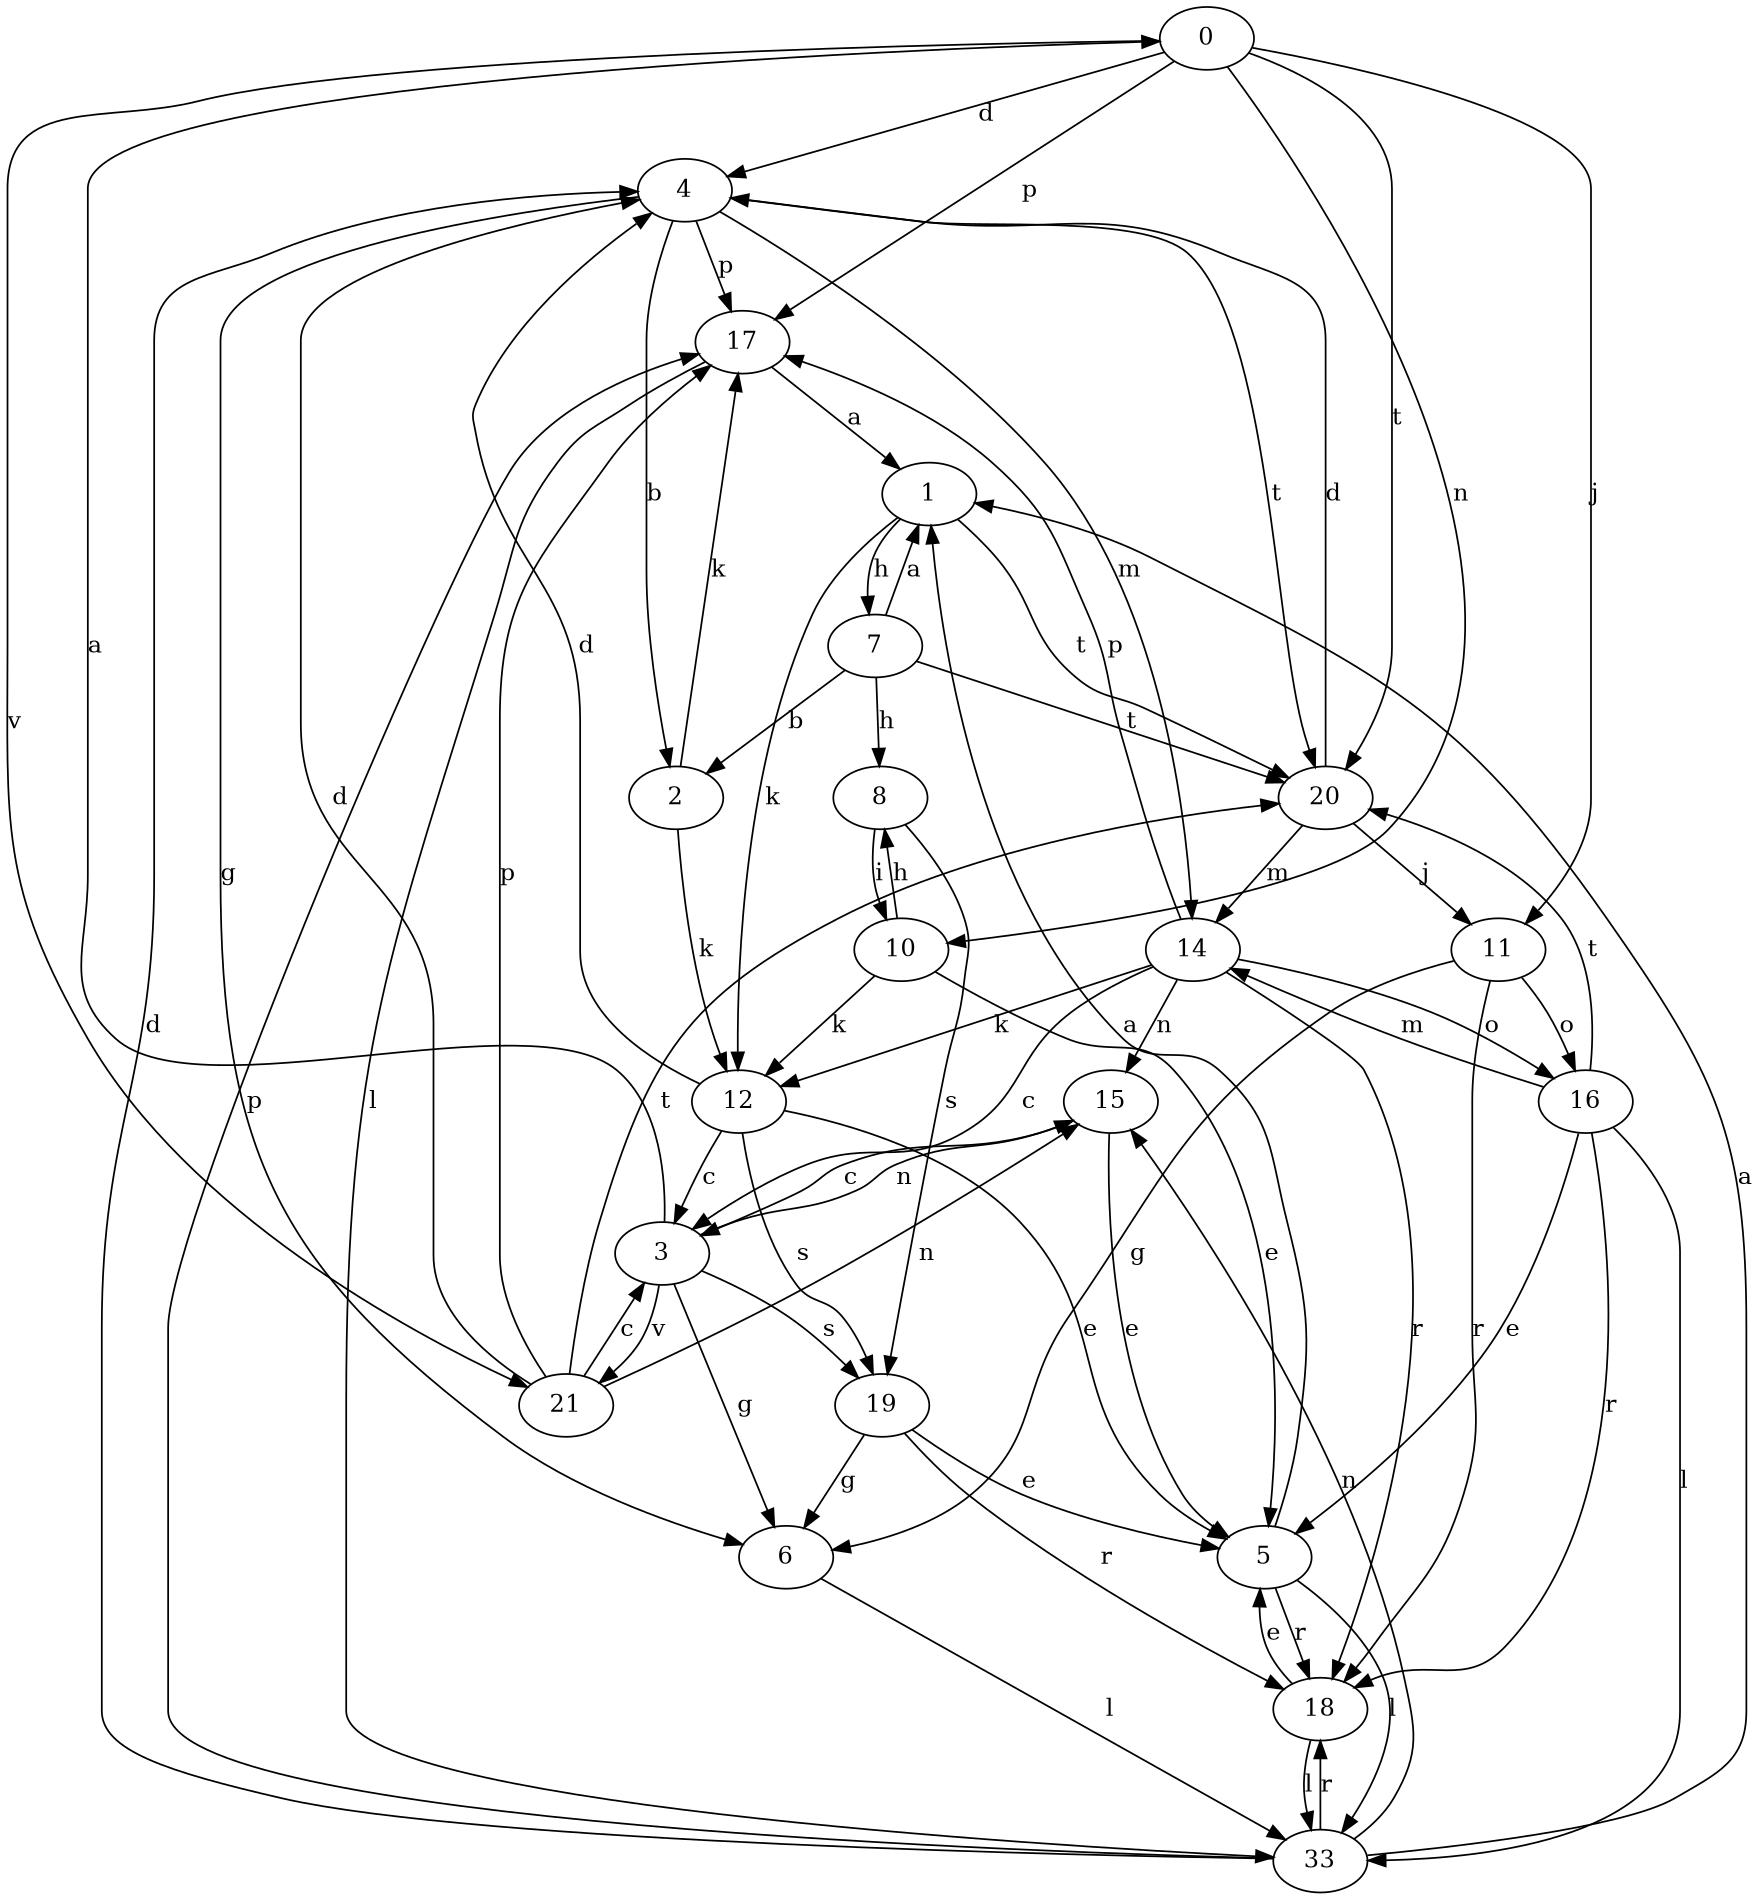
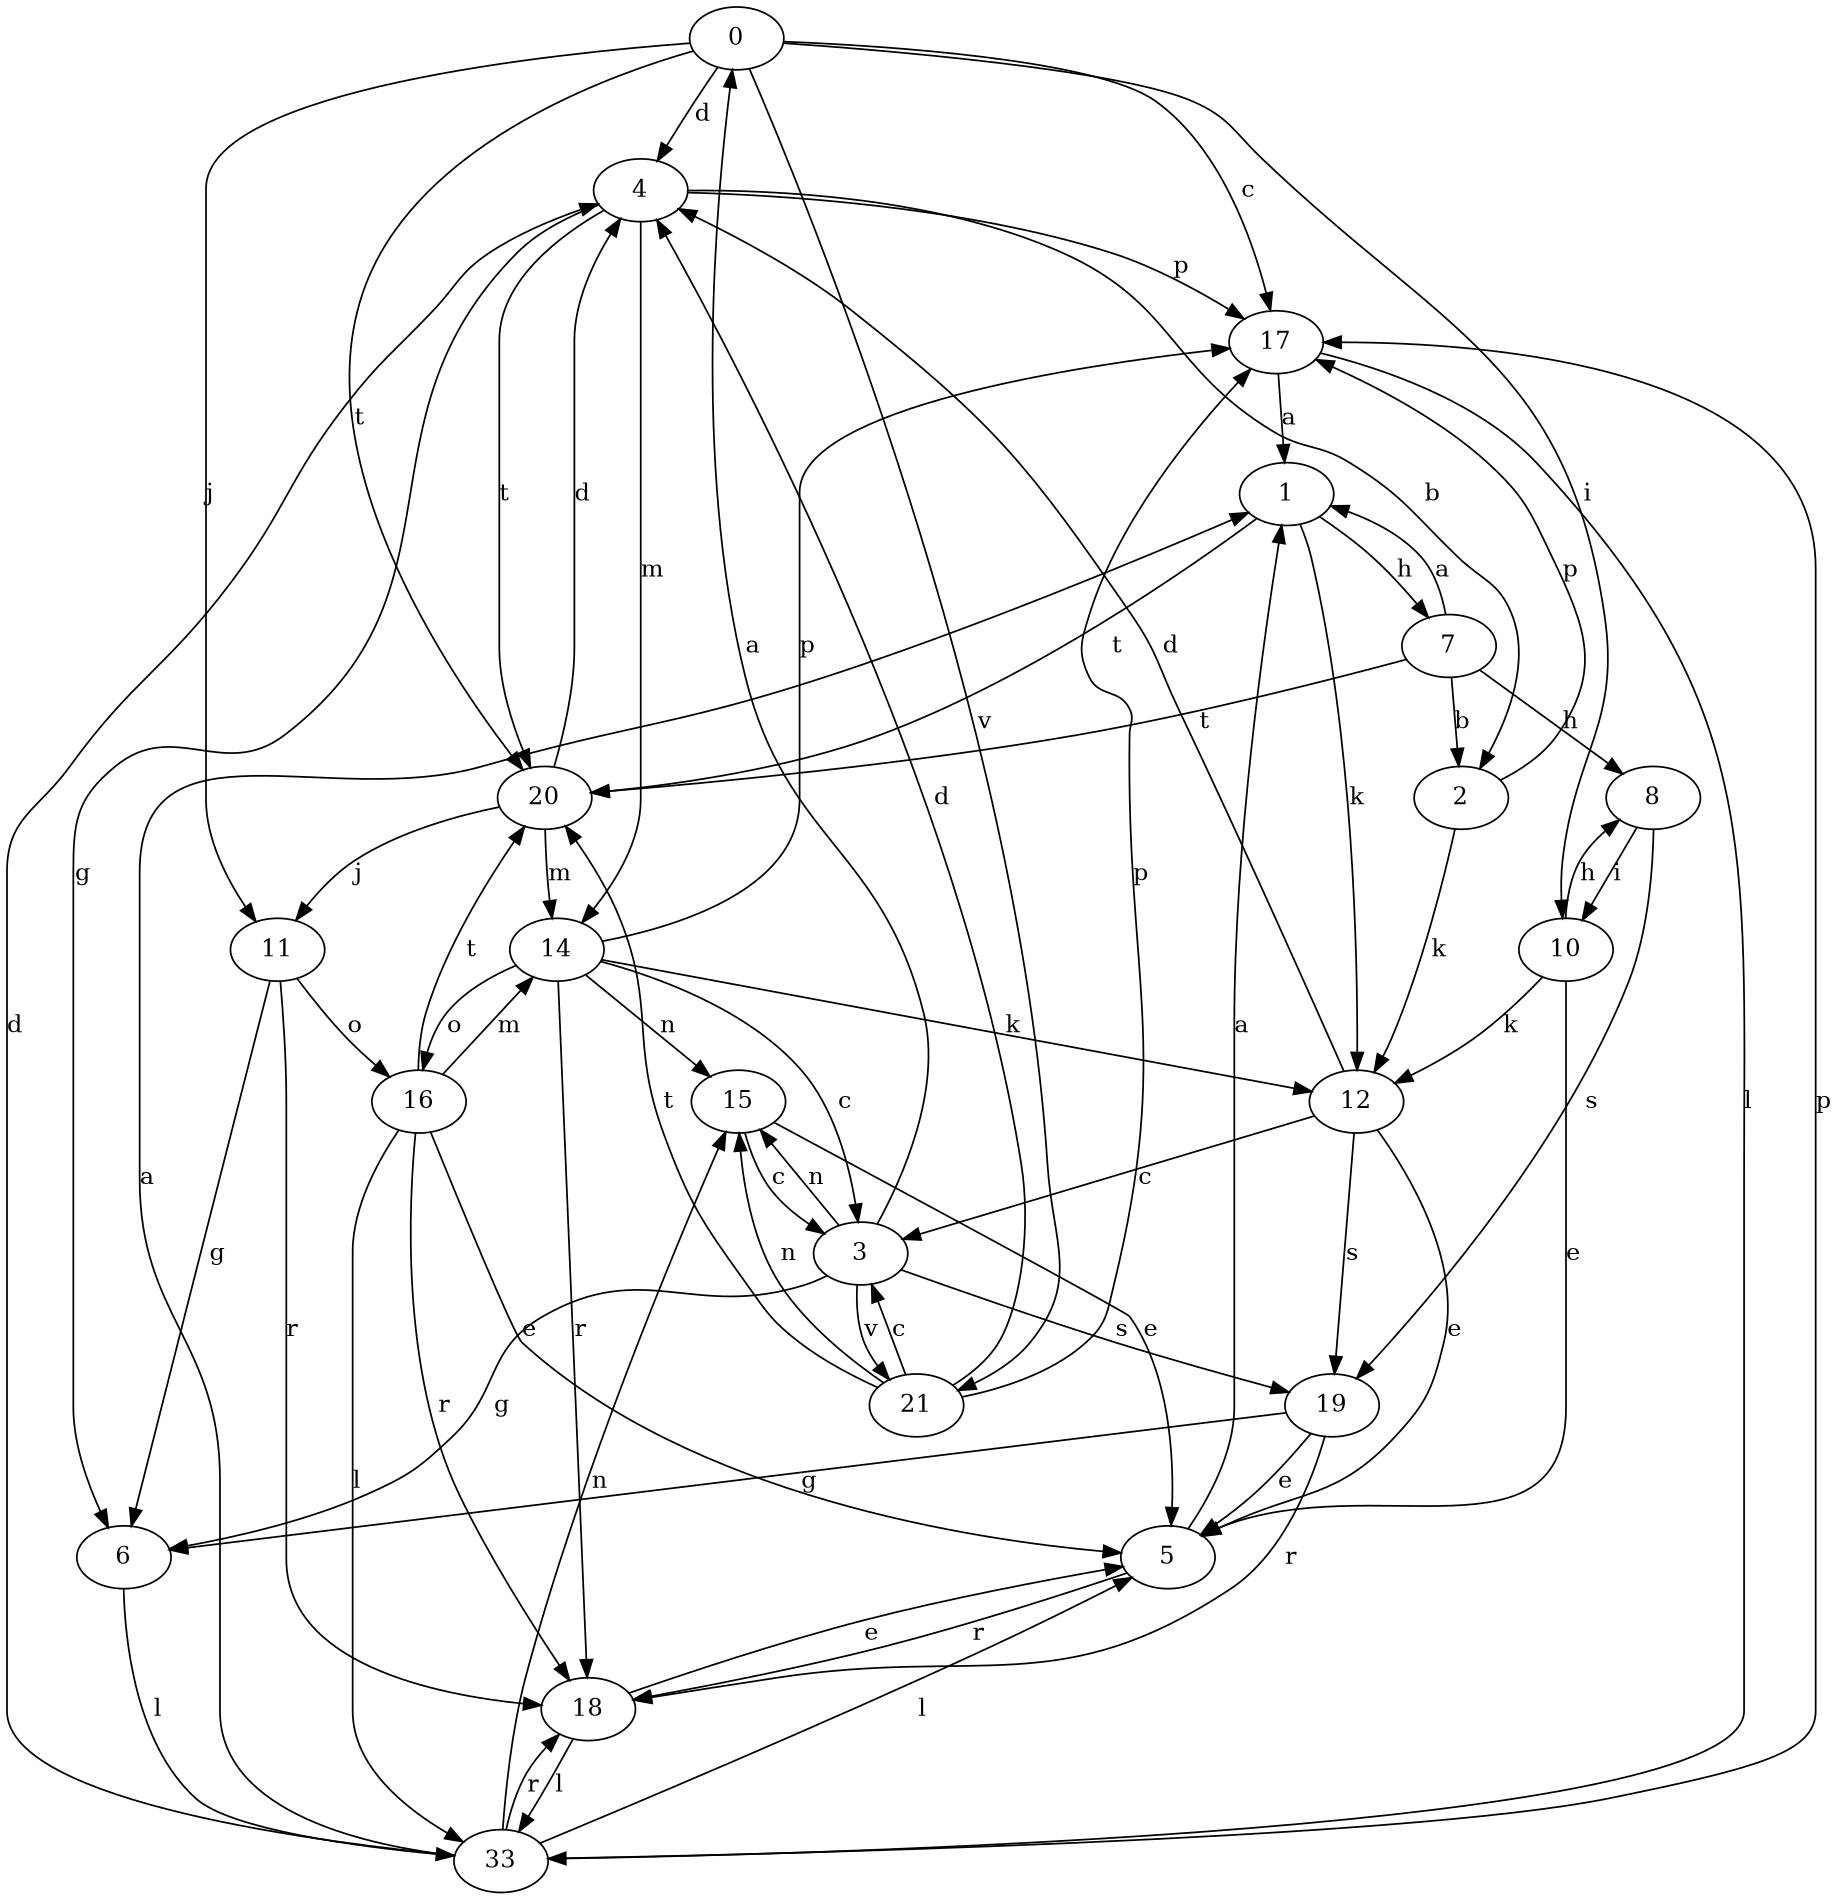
edge "0" -> "17": label "p" -> "c"
edge "0" -> "10": label "n" -> "i"
edge "2" -> "17": label "k" -> "p"
edge "5" -> "33": reversed
